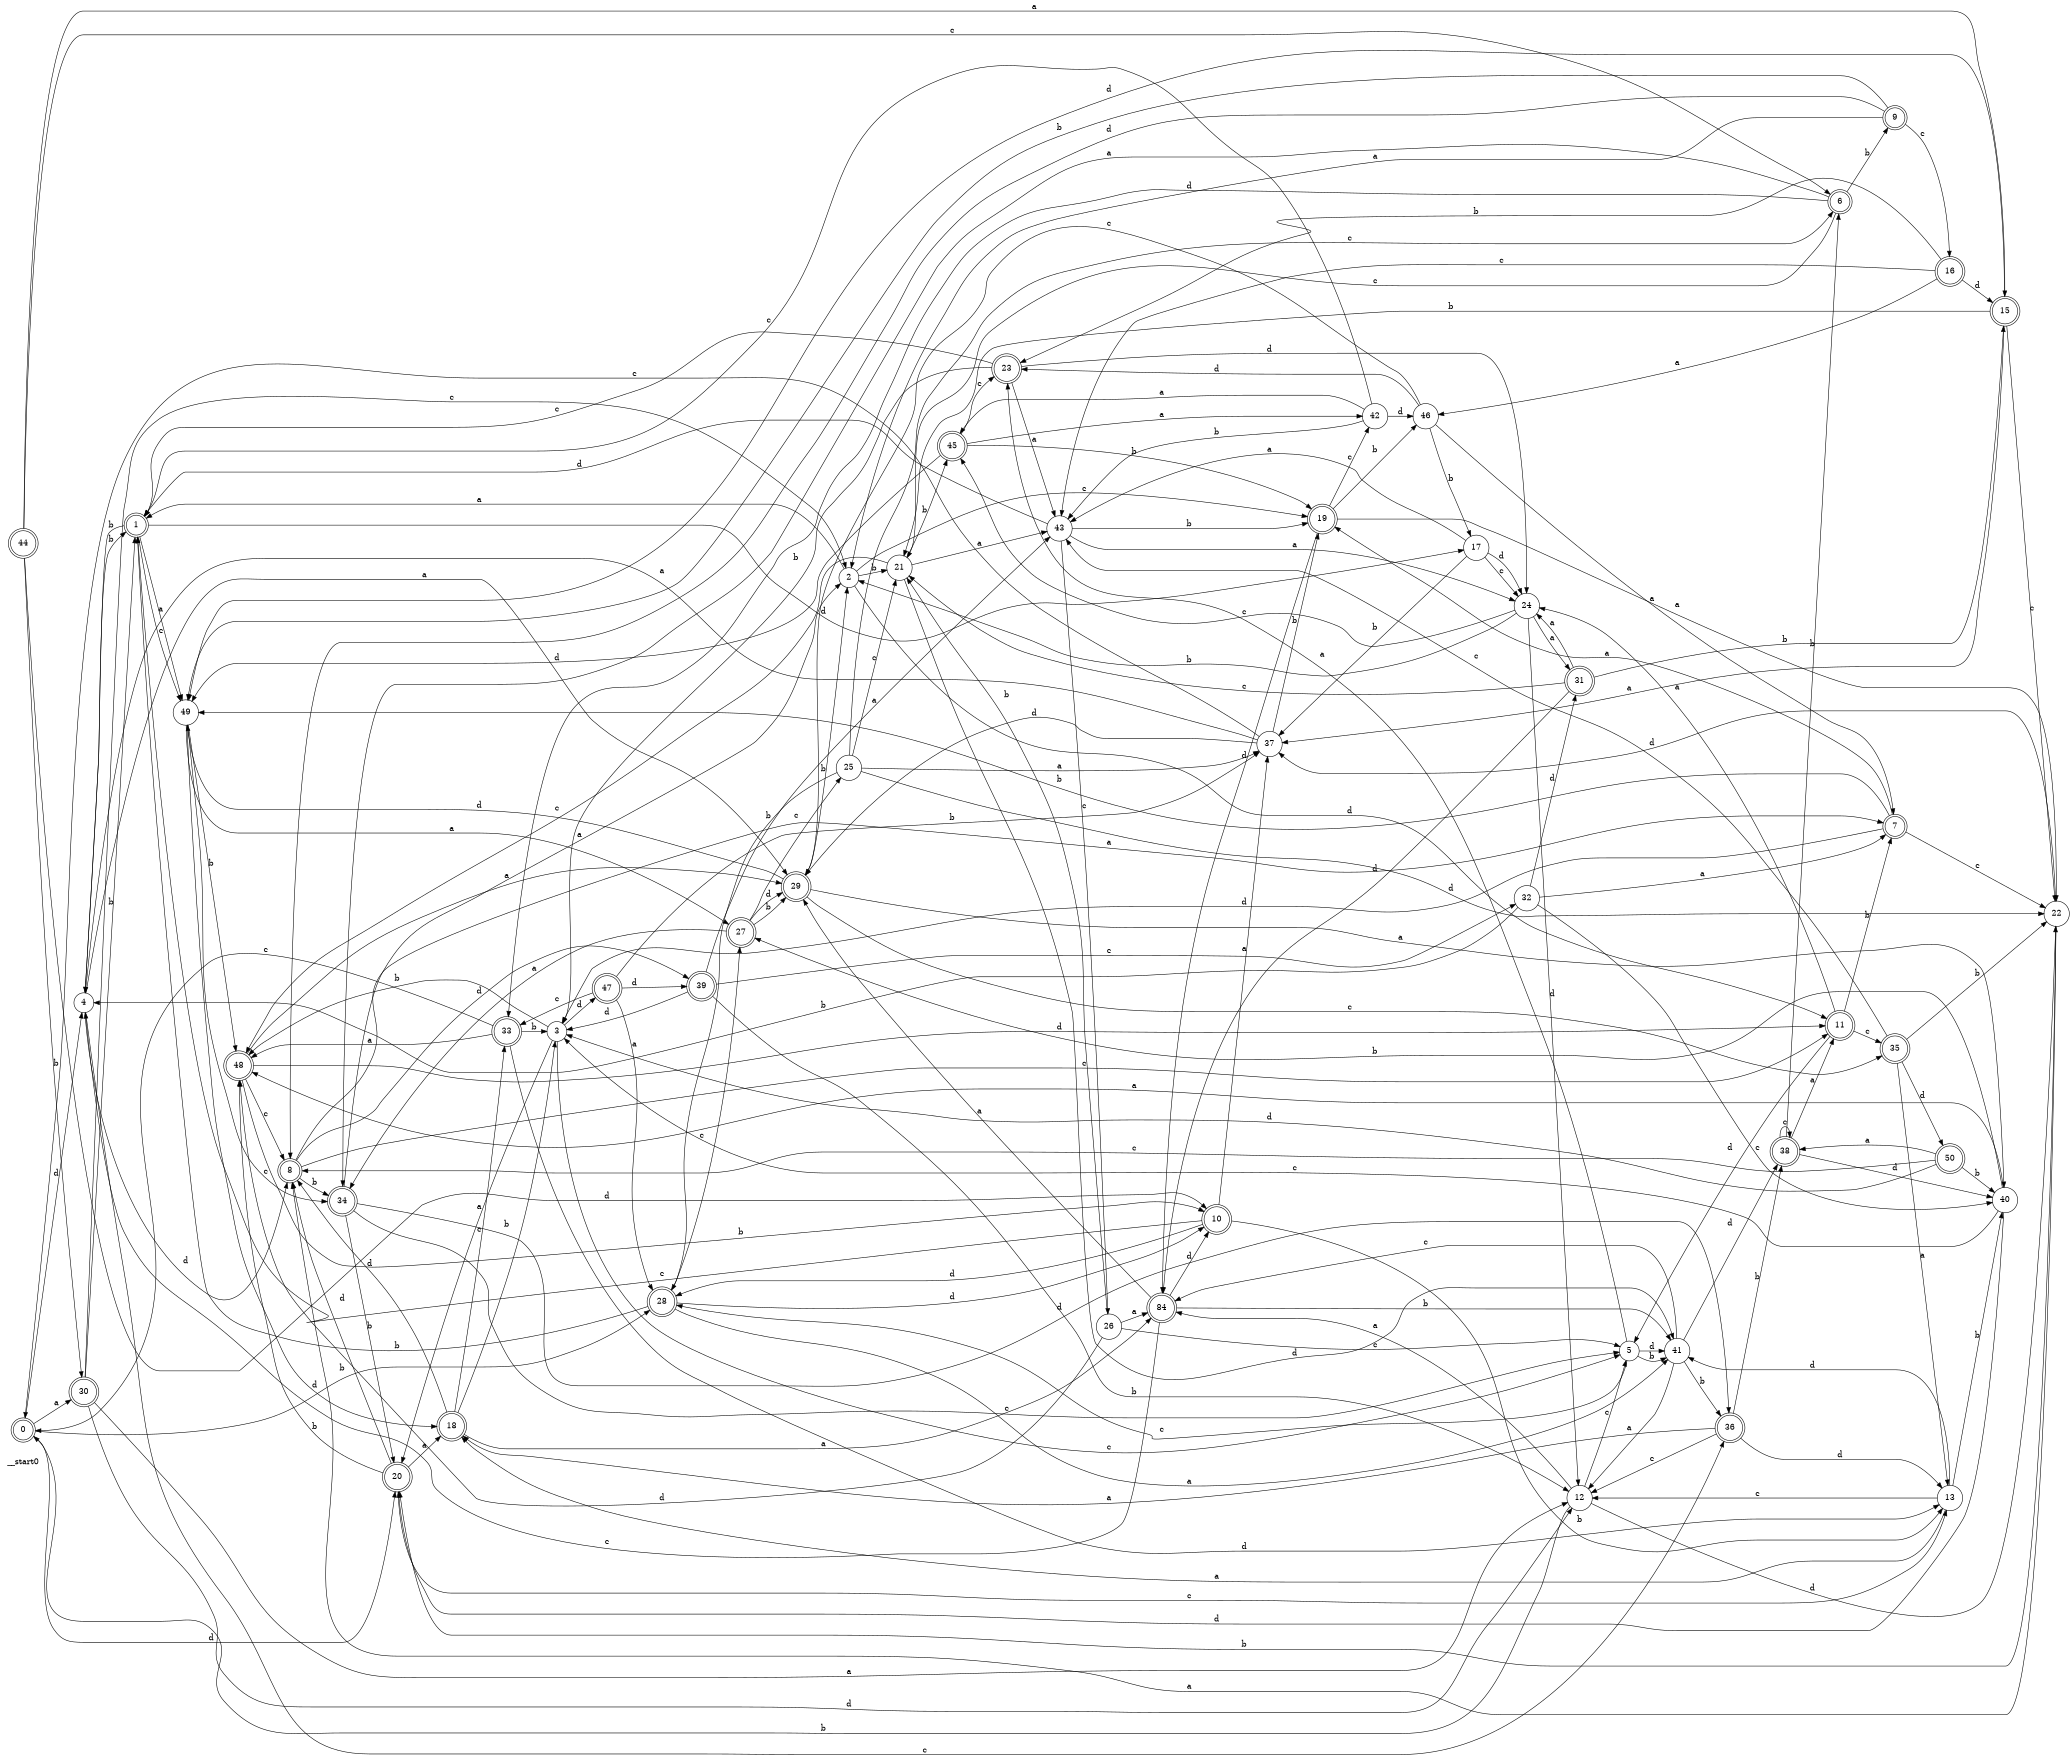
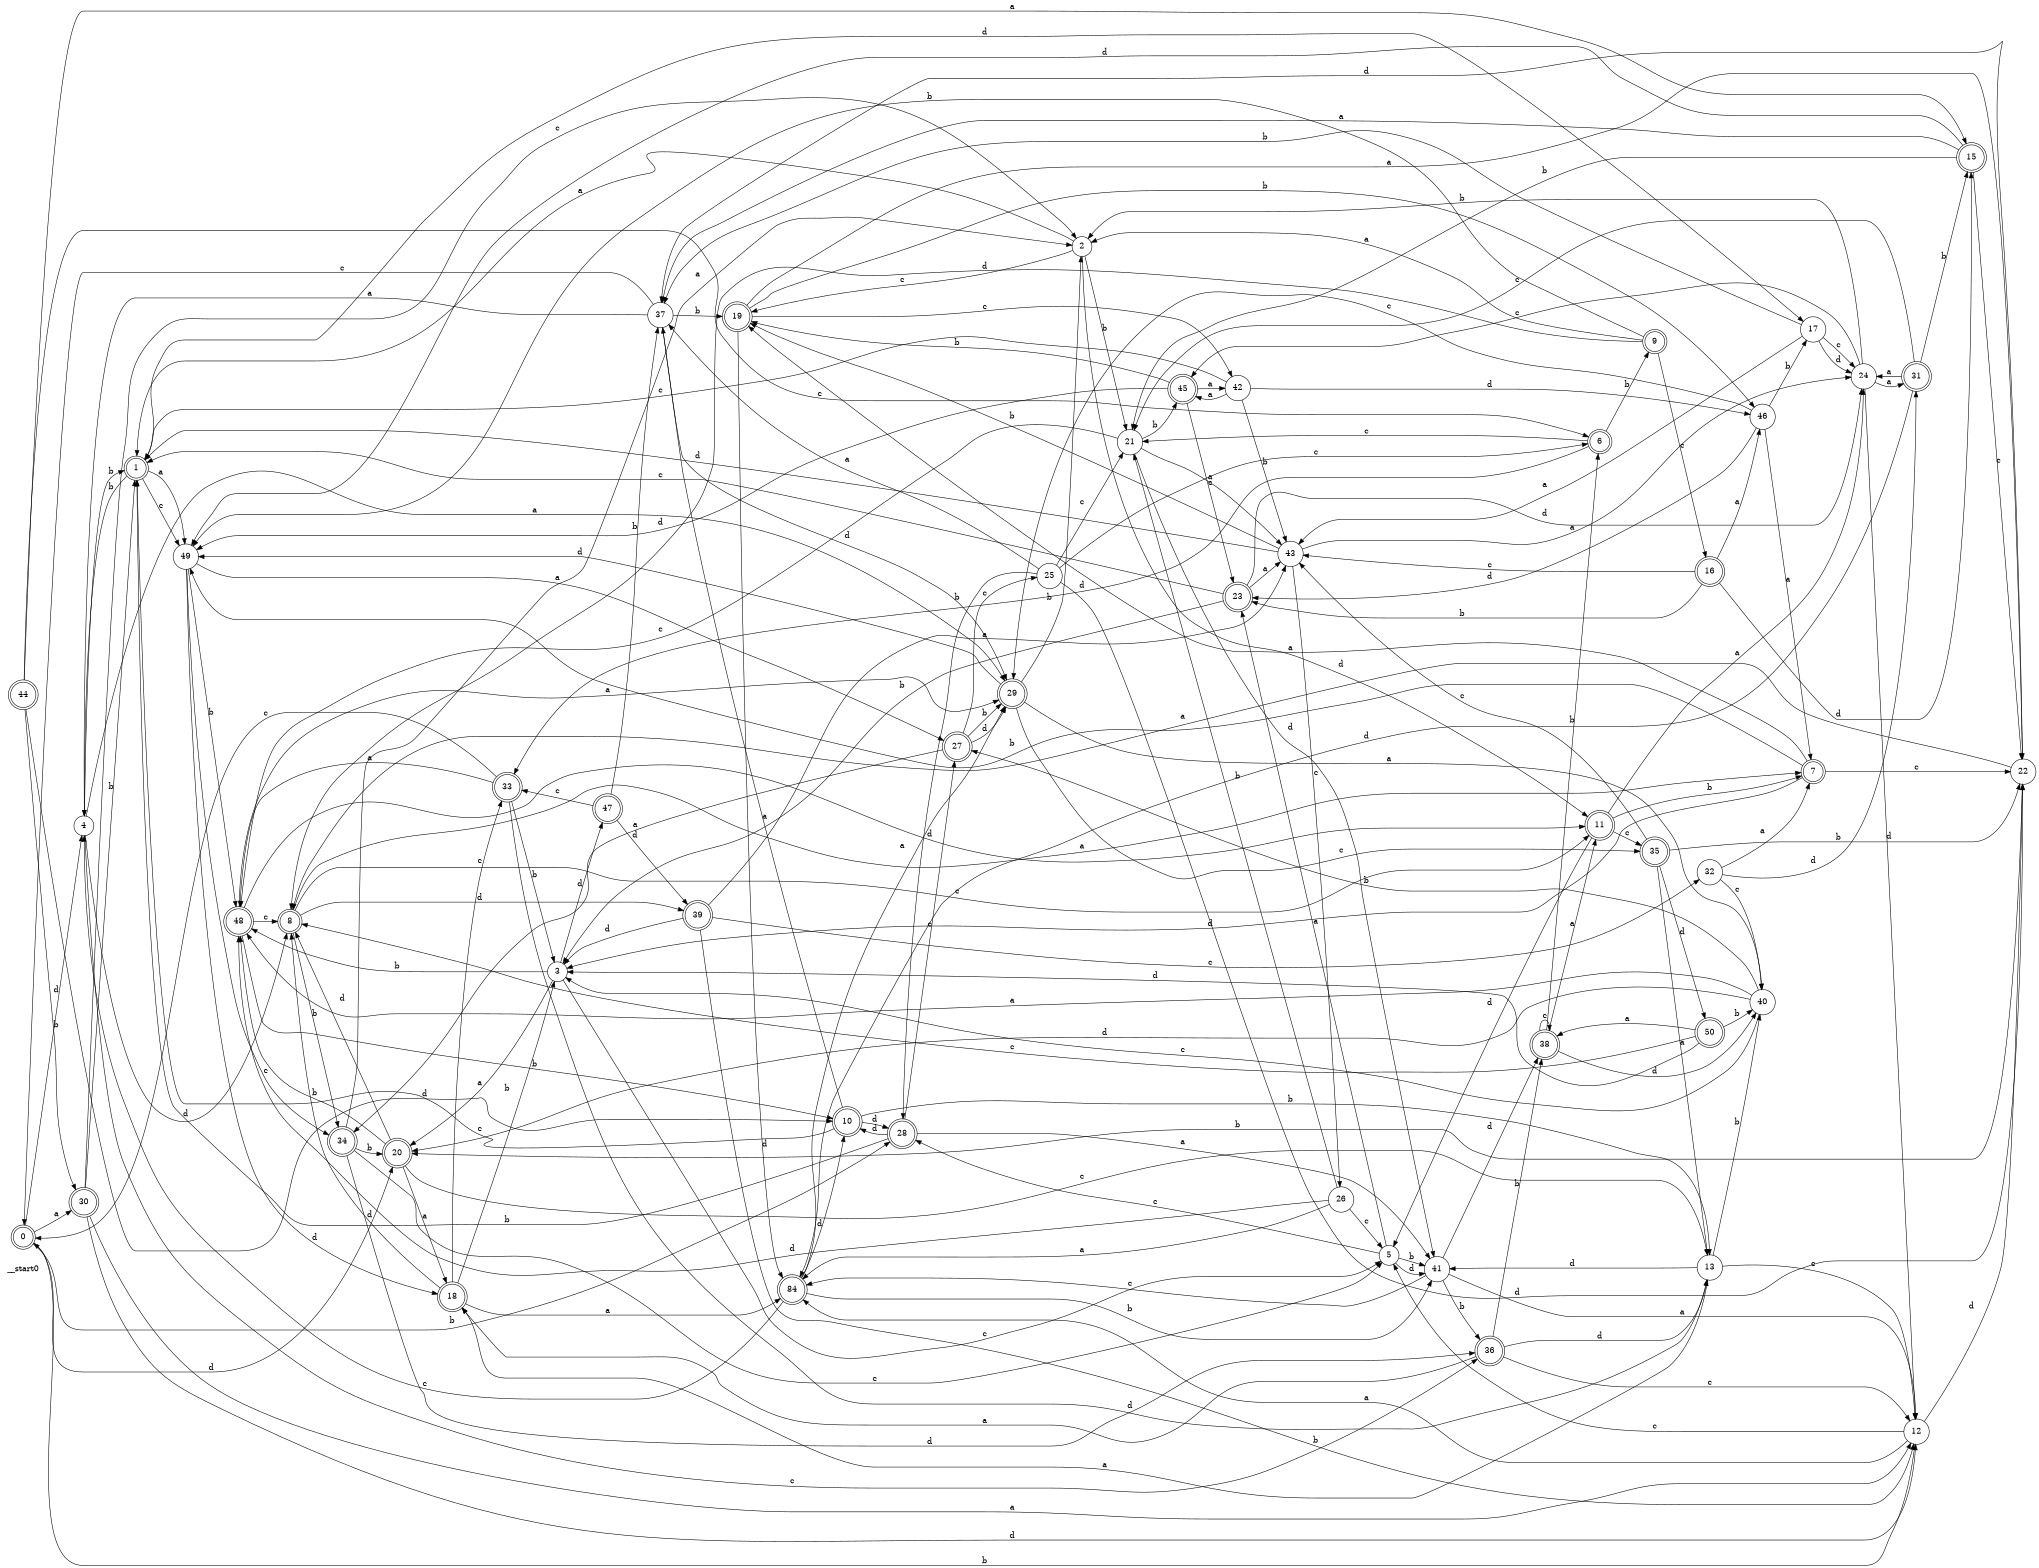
edge "6" -> "34": removed, label "a"
edge "32" -> "4": removed, label "b"
edge "47" -> "28": removed, label "a"
